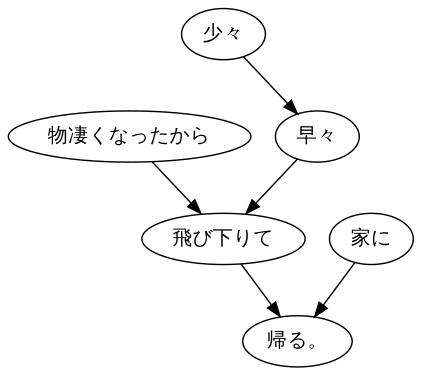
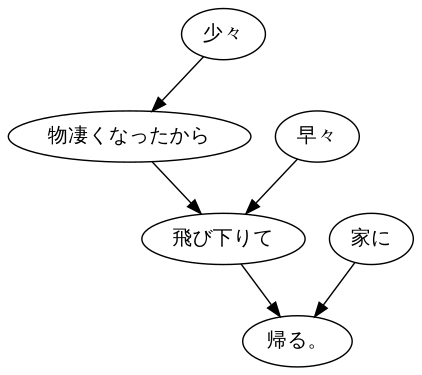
edge "少々" -> "早々": now "少々" -> "物凄くなったから"
